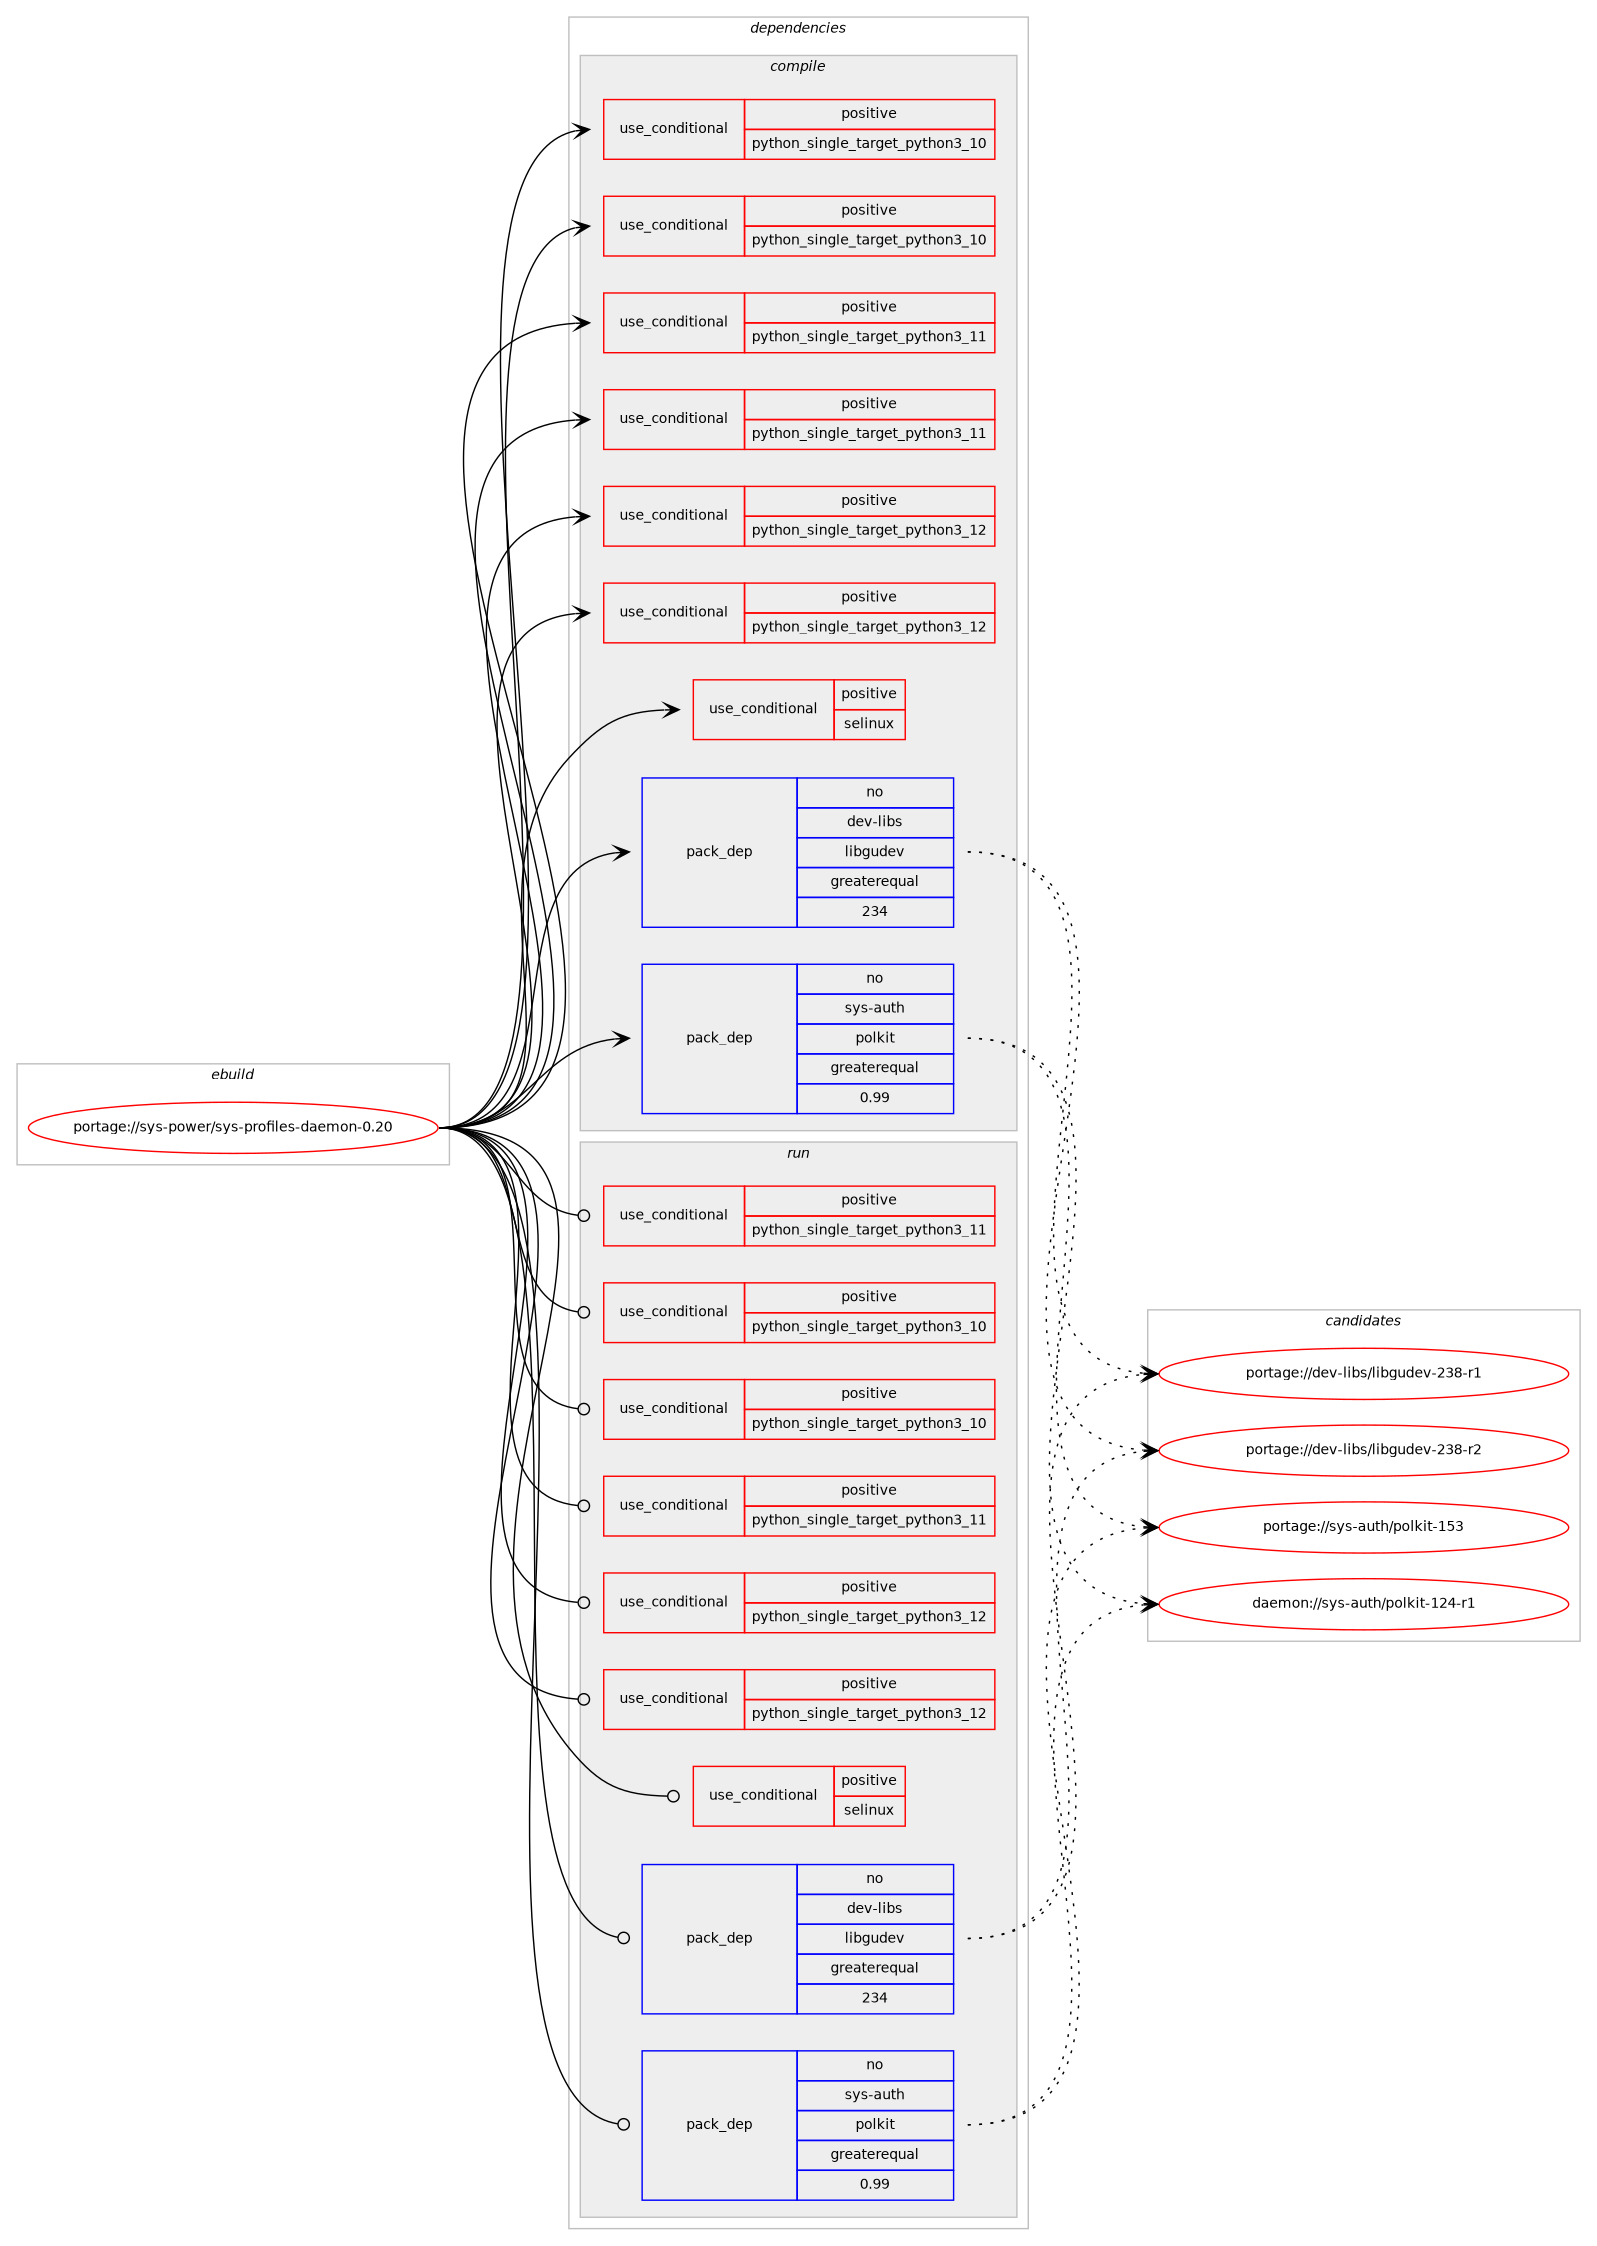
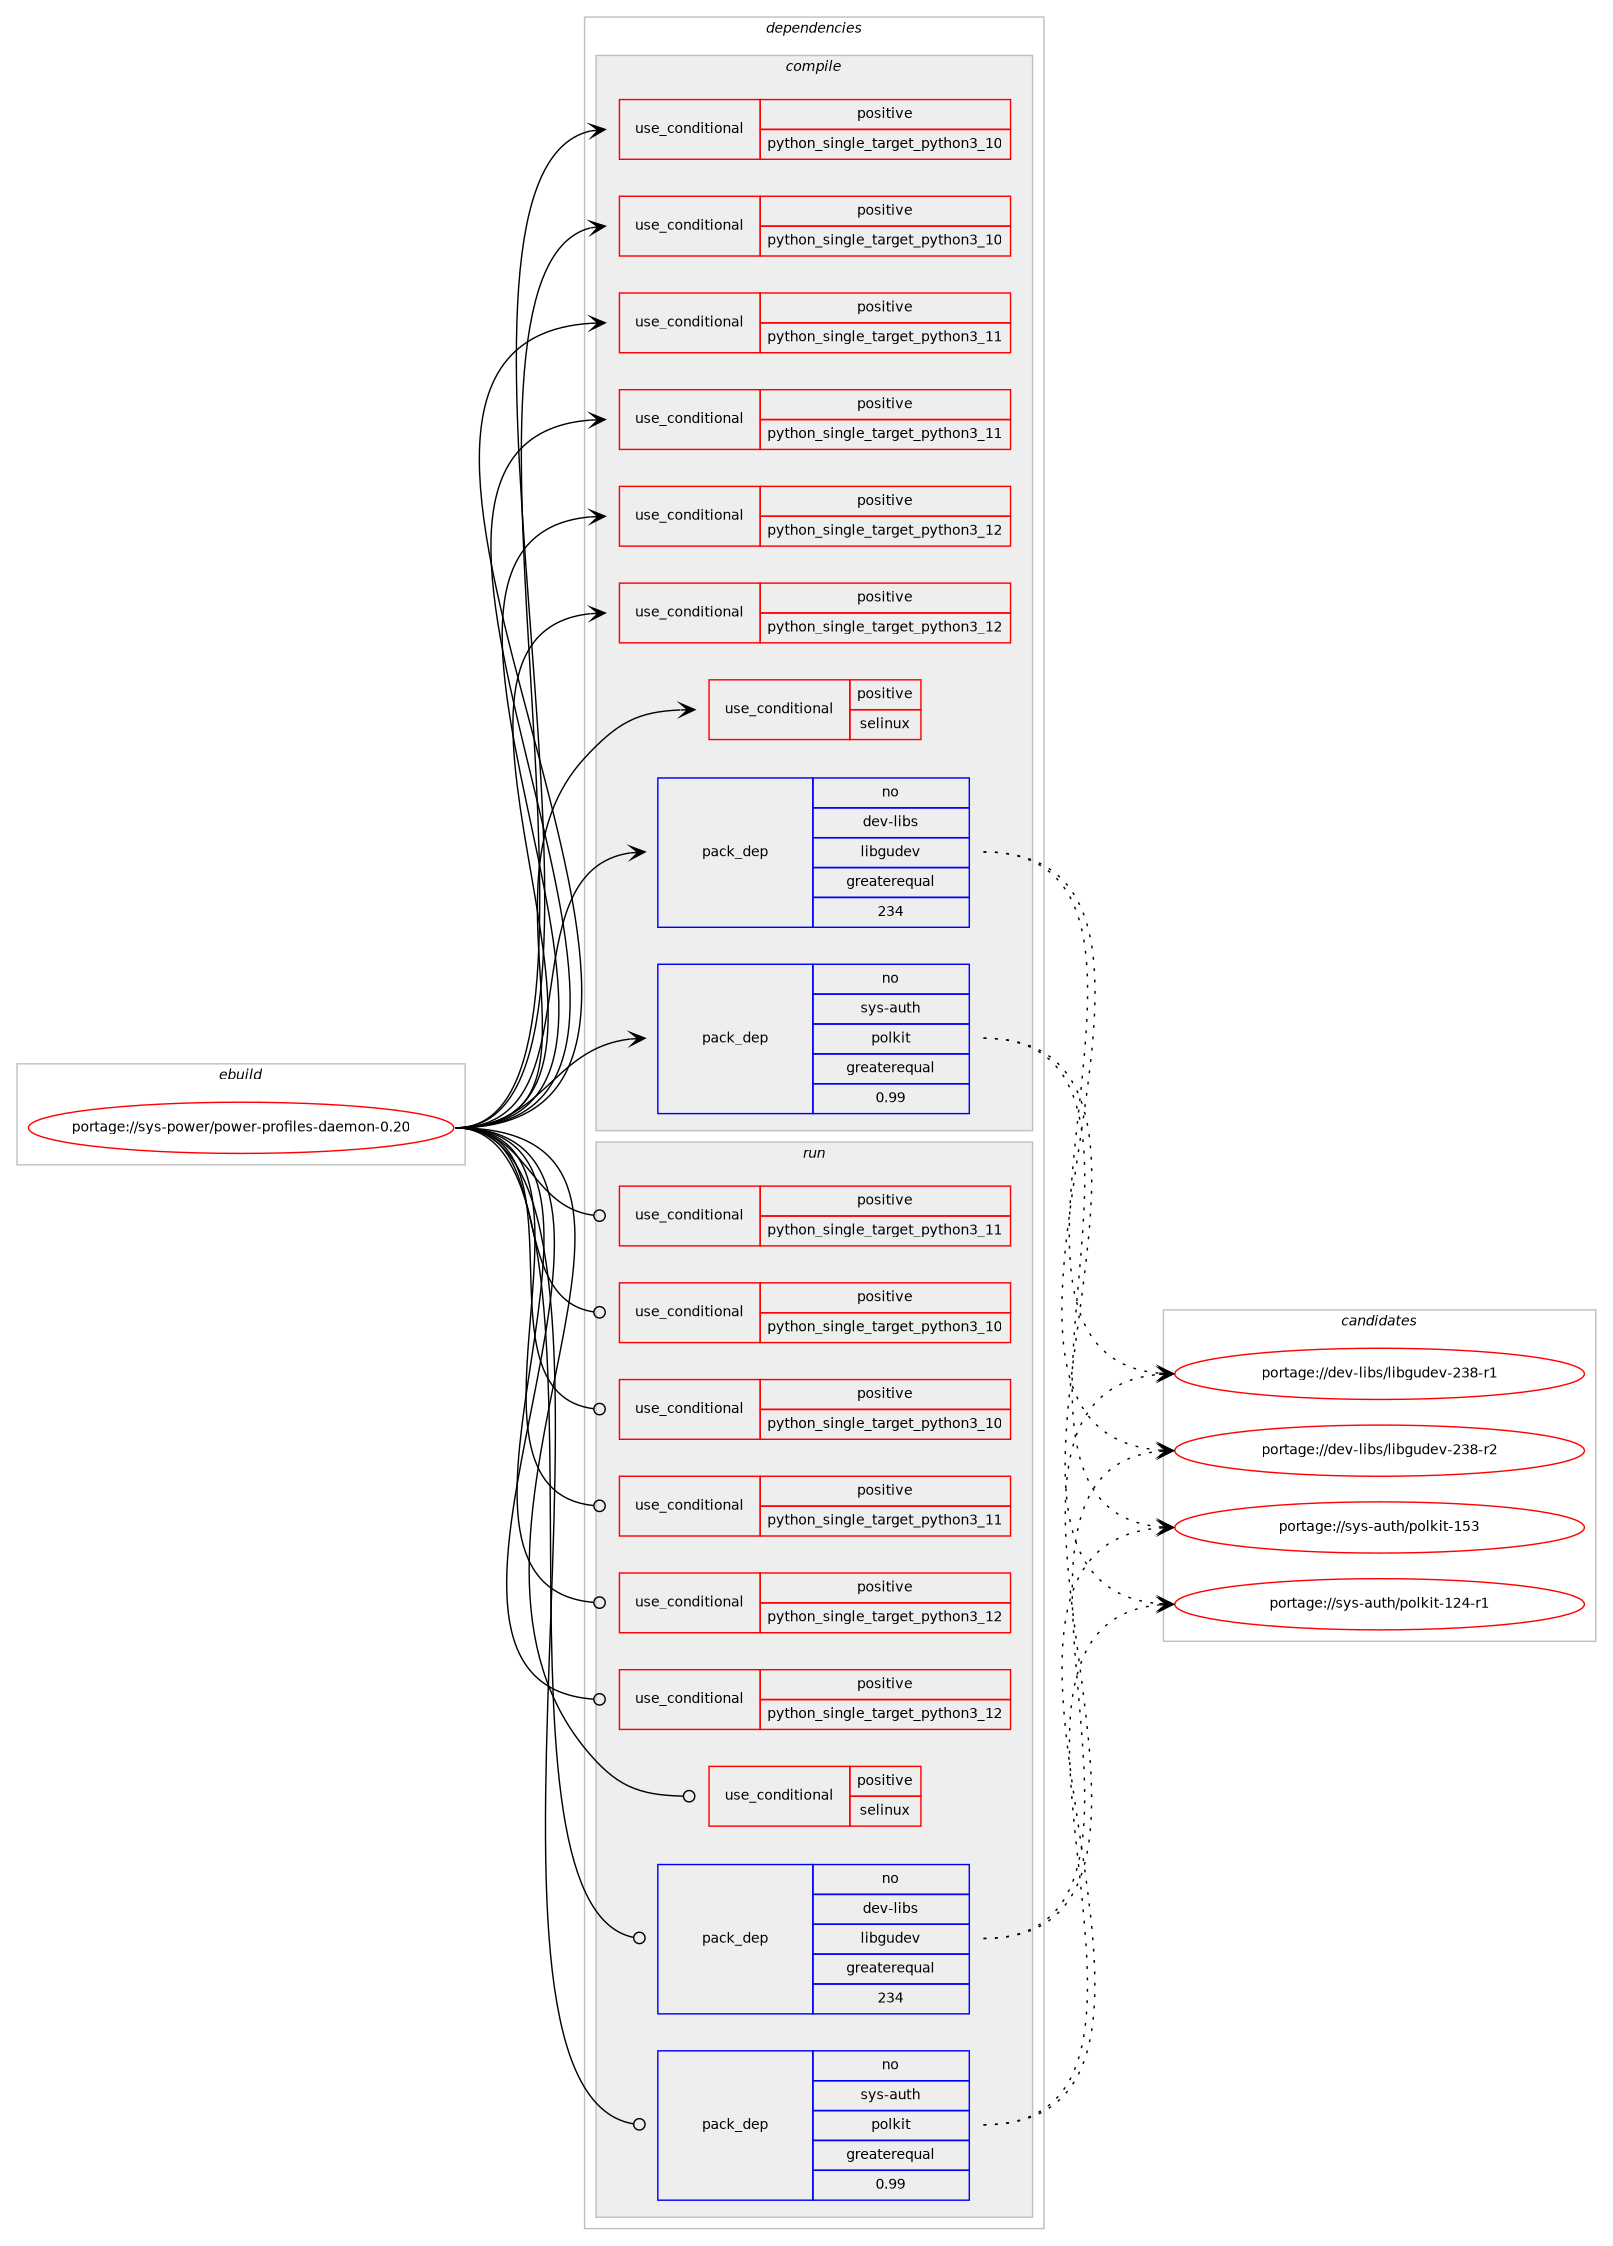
node "portage://sys-power/sys-profiles-daemon-0.20": label "portage://sys-power/sys-profiles-daemon-0.20" -> "portage://sys-power/power-profiles-daemon-0.20"
node "daemon://sys-auth/polkit-124-r1": label "daemon://sys-auth/polkit-124-r1" -> "portage://sys-auth/polkit-124-r1"
